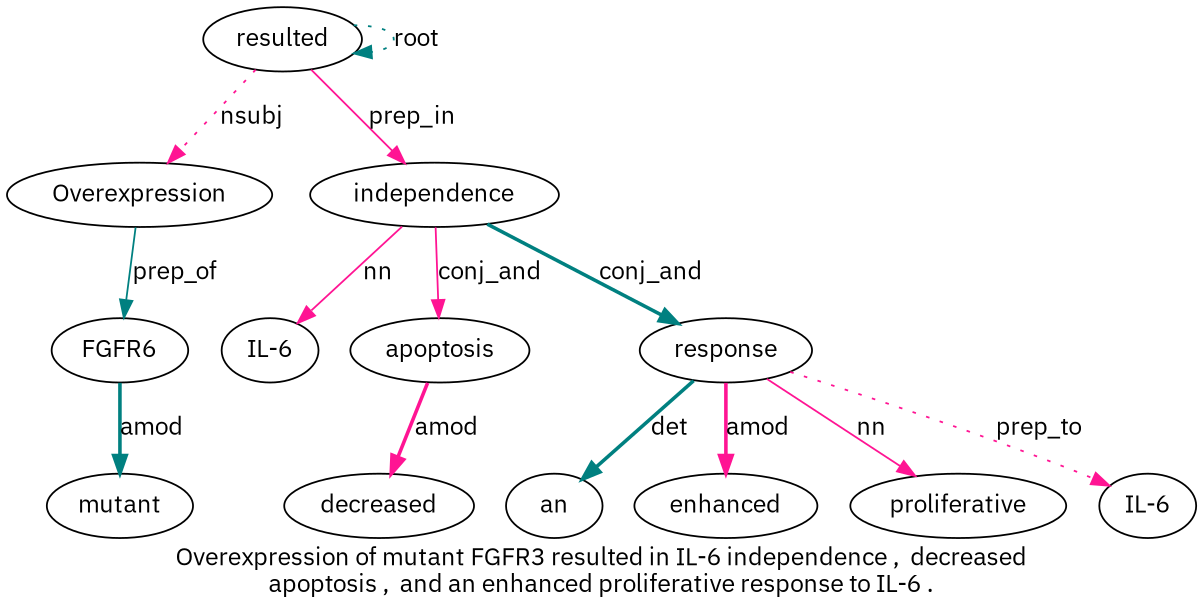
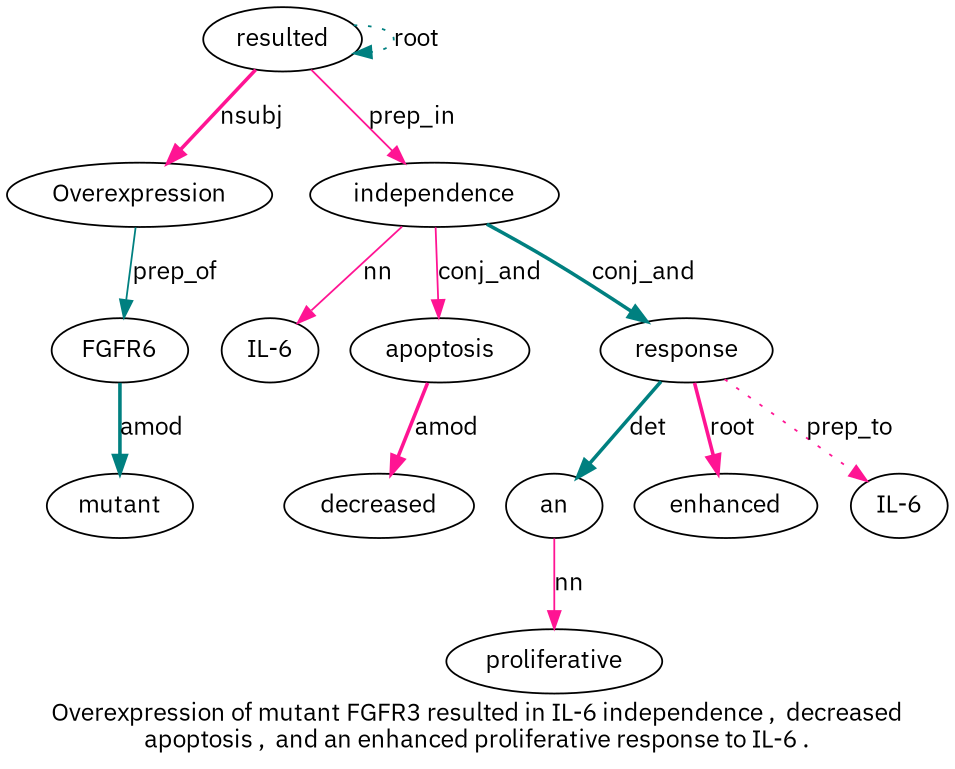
edge "resulted" -> "Overexpression": style dotted -> bold
edge "response" -> "proliferative": now "an" -> "proliferative"
edge "response" -> "enhanced": label "amod" -> "root"
